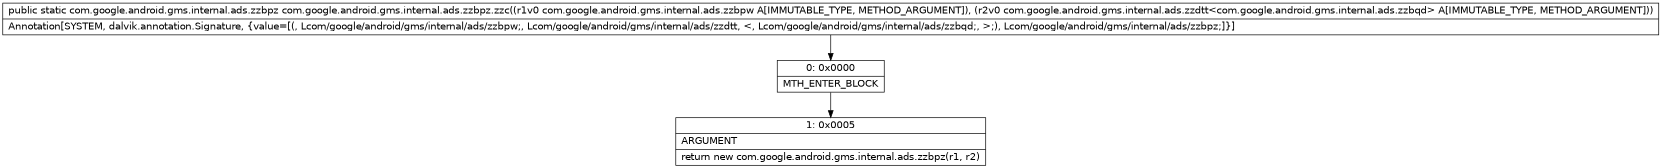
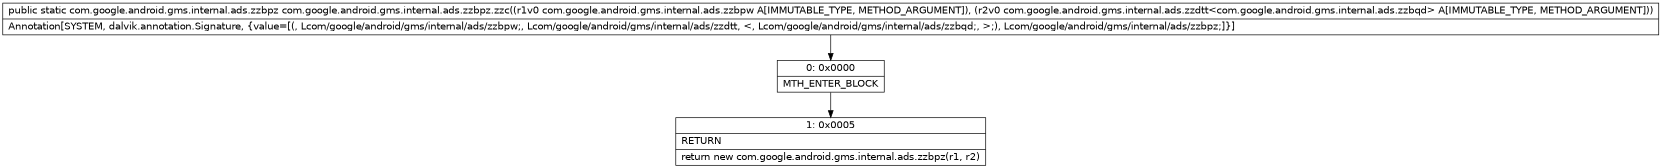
node "1: 0x0005": text "ARGUMENT" -> "RETURN"
